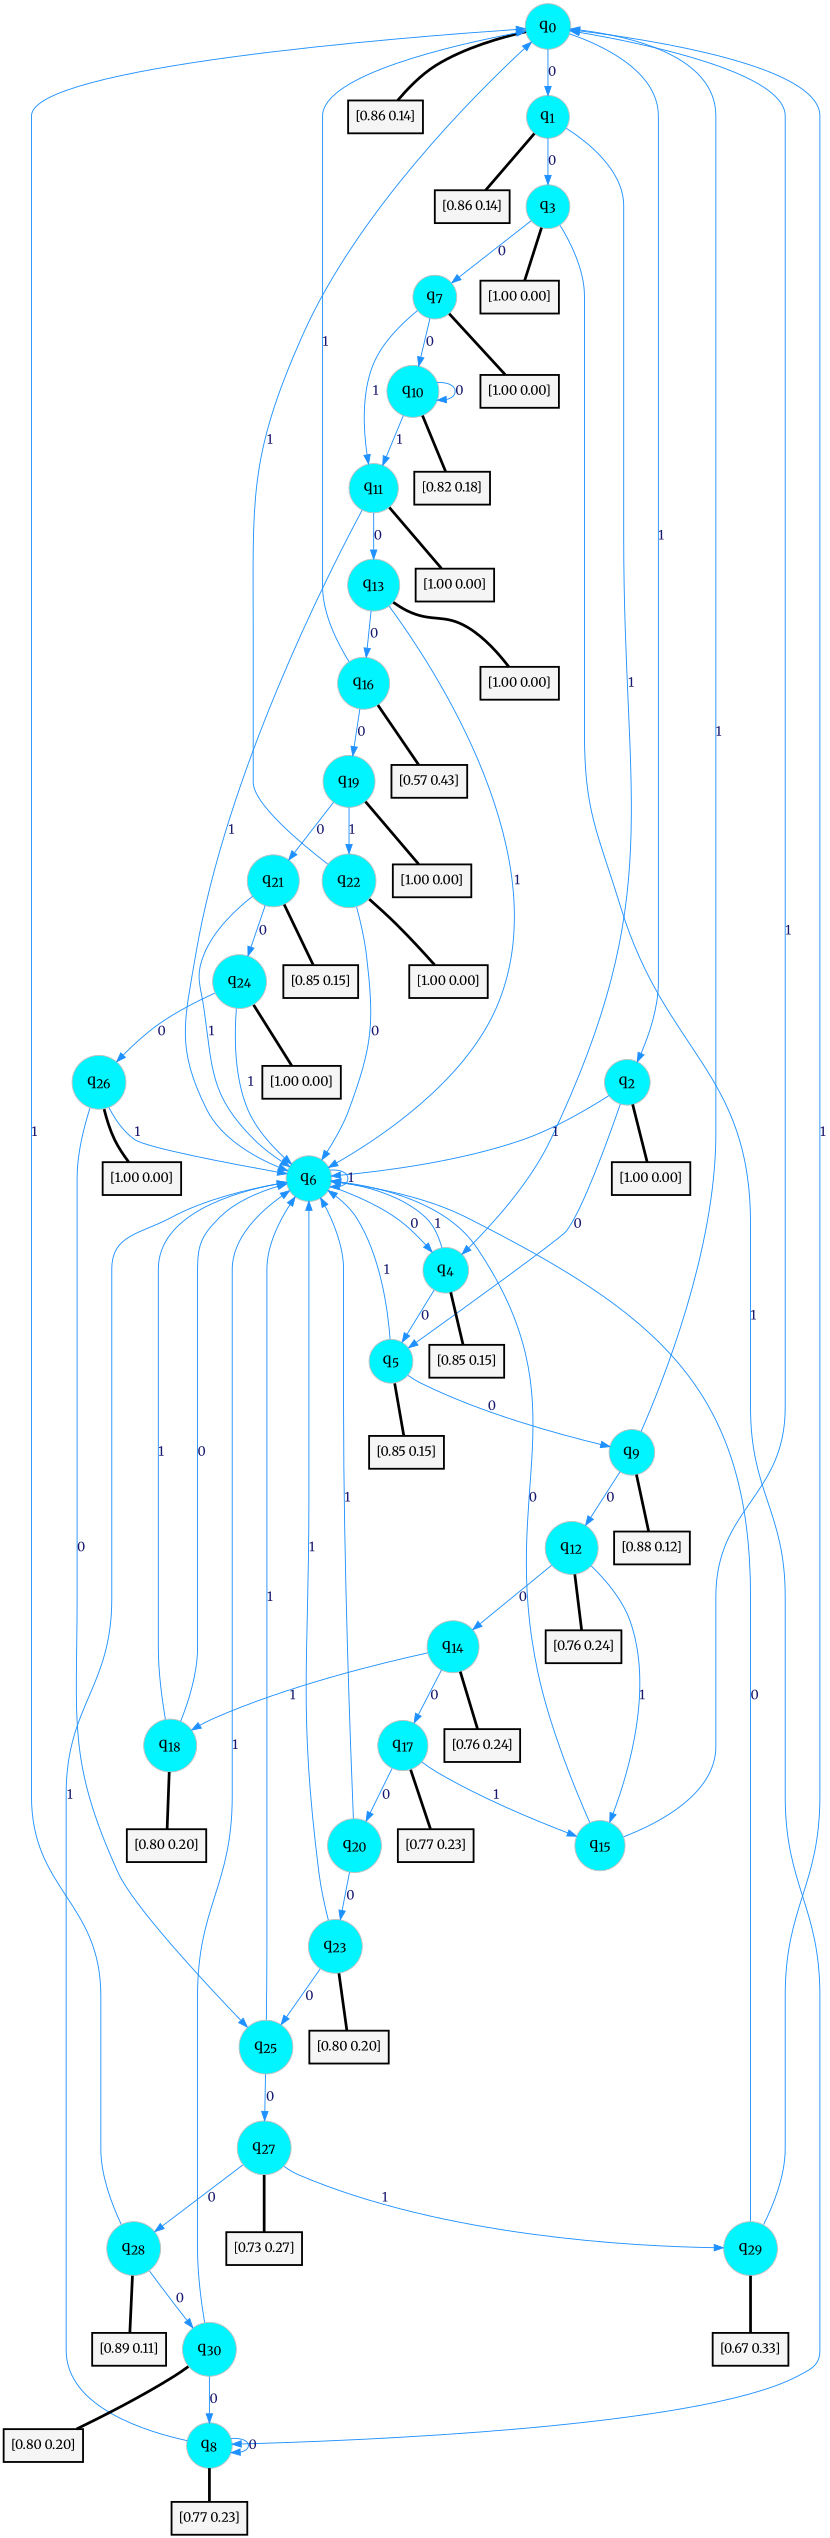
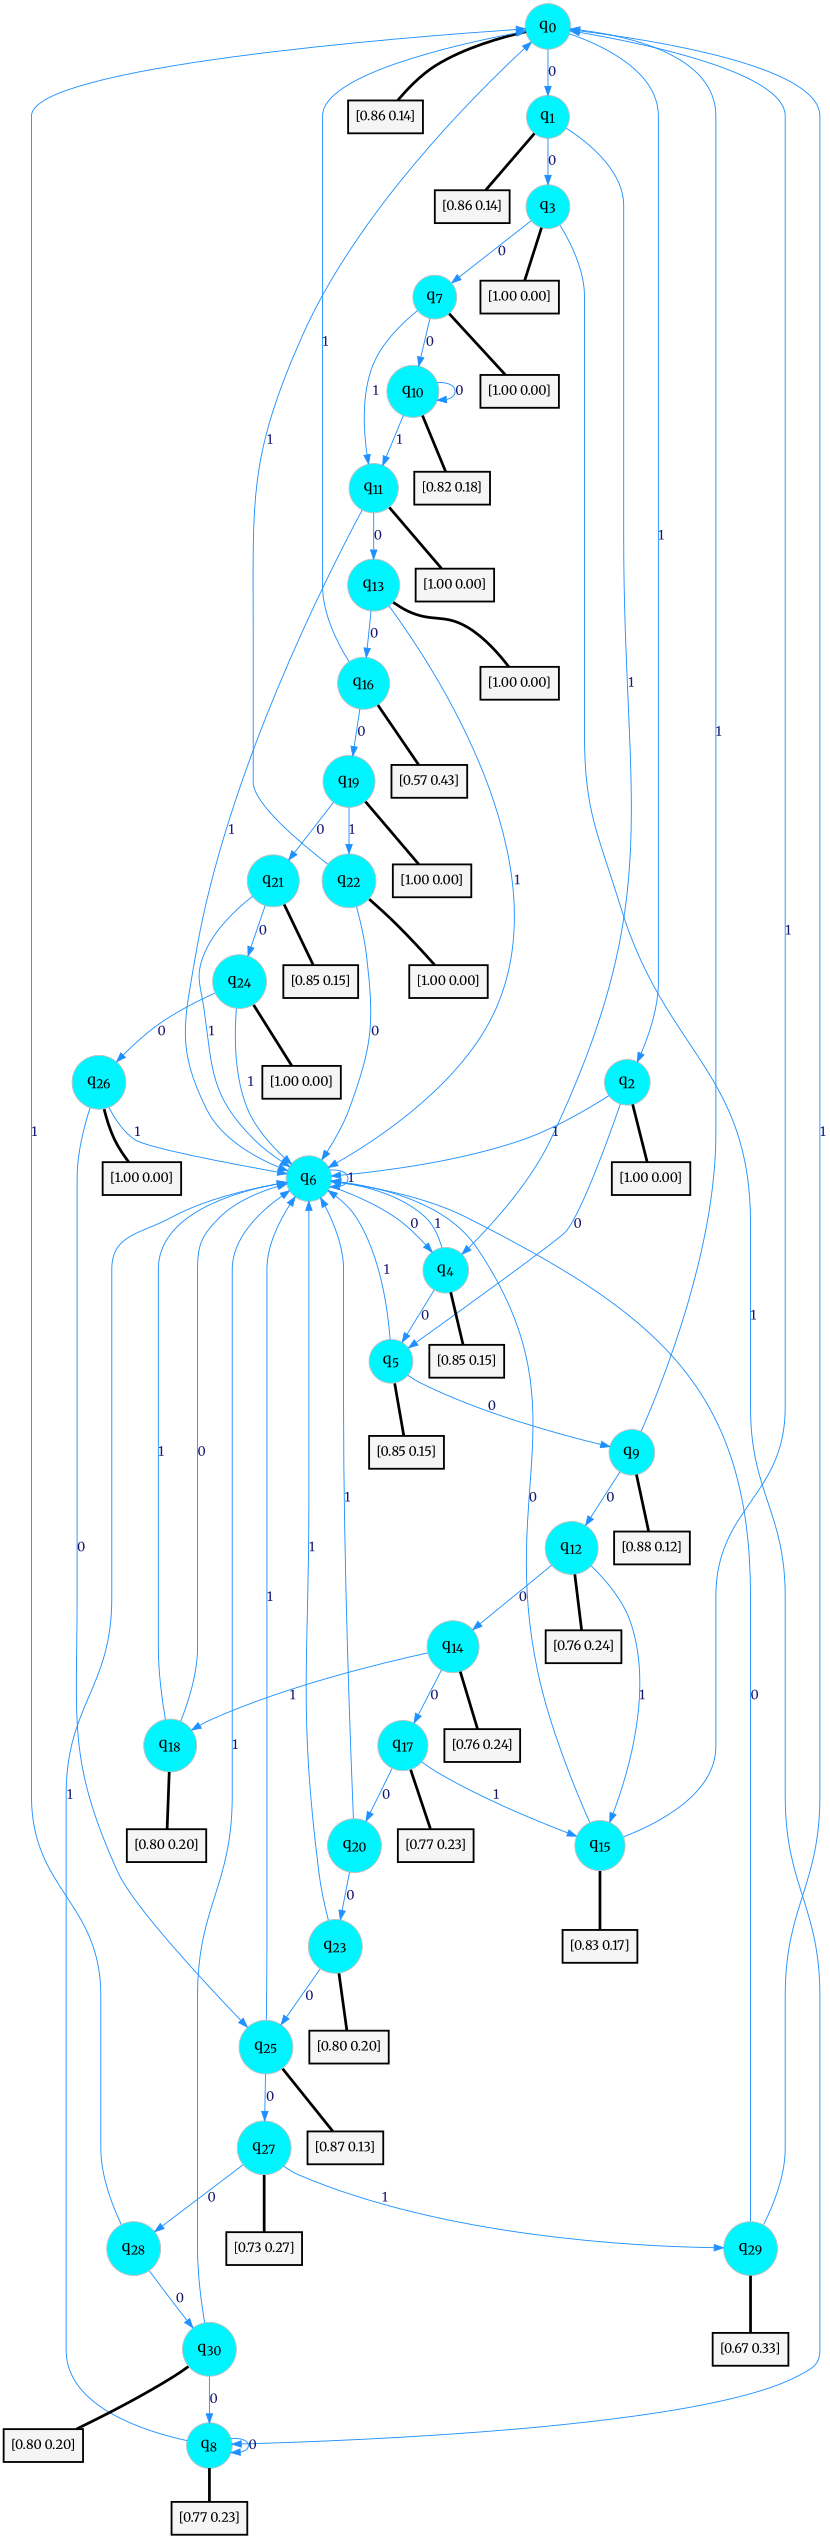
node "[0.83 0.17]": added
node "[0.87 0.13]": added
node "[0.89 0.11]": removed
